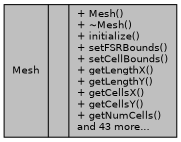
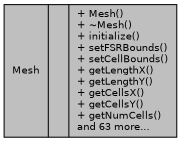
node "Mesh": text "and 43 more..." -> "and 63 more..."
